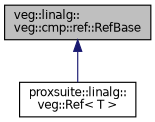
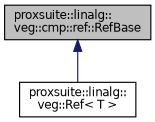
node "veg::linalg:: veg::cmp::ref::RefBase": label "veg::linalg:: veg::cmp::ref::RefBase" -> "proxsuite::linalg:: veg::cmp::ref::RefBase"
